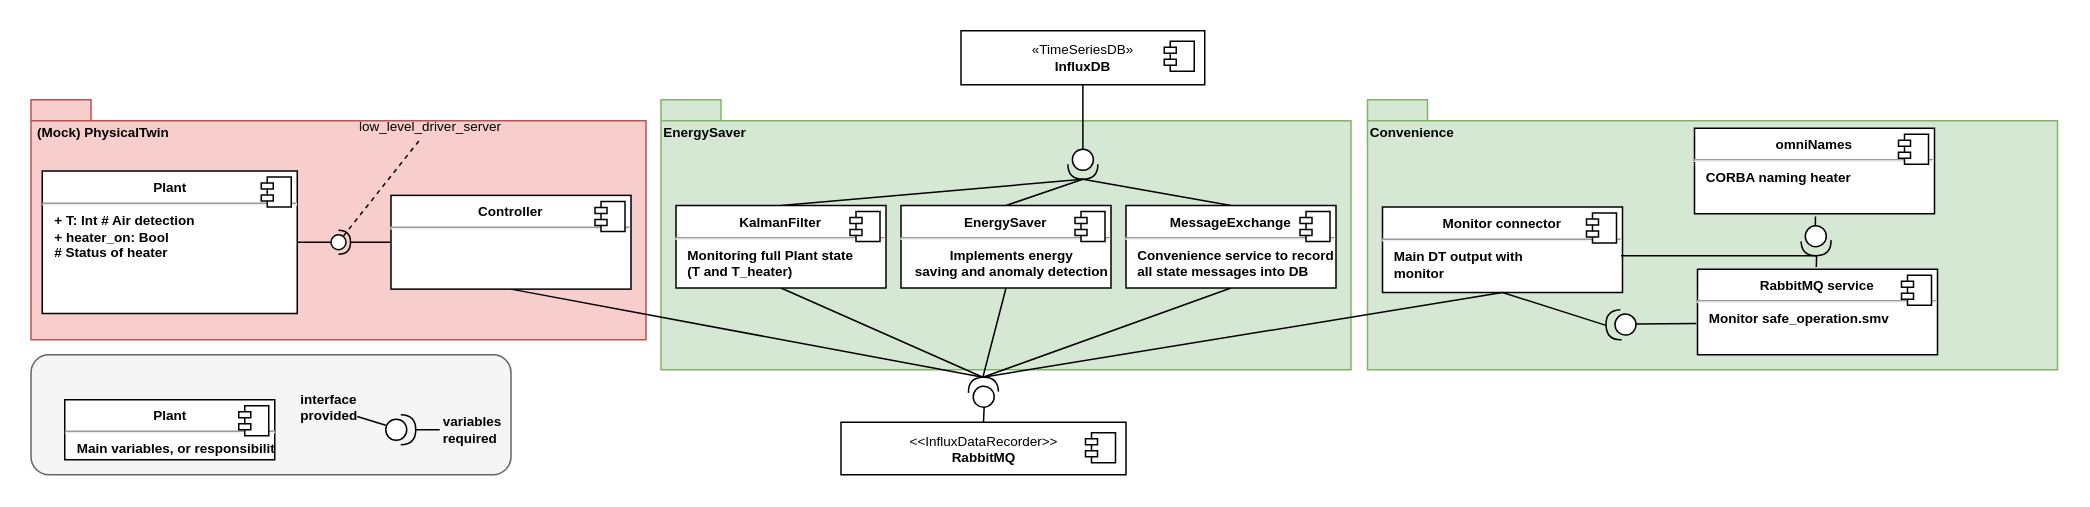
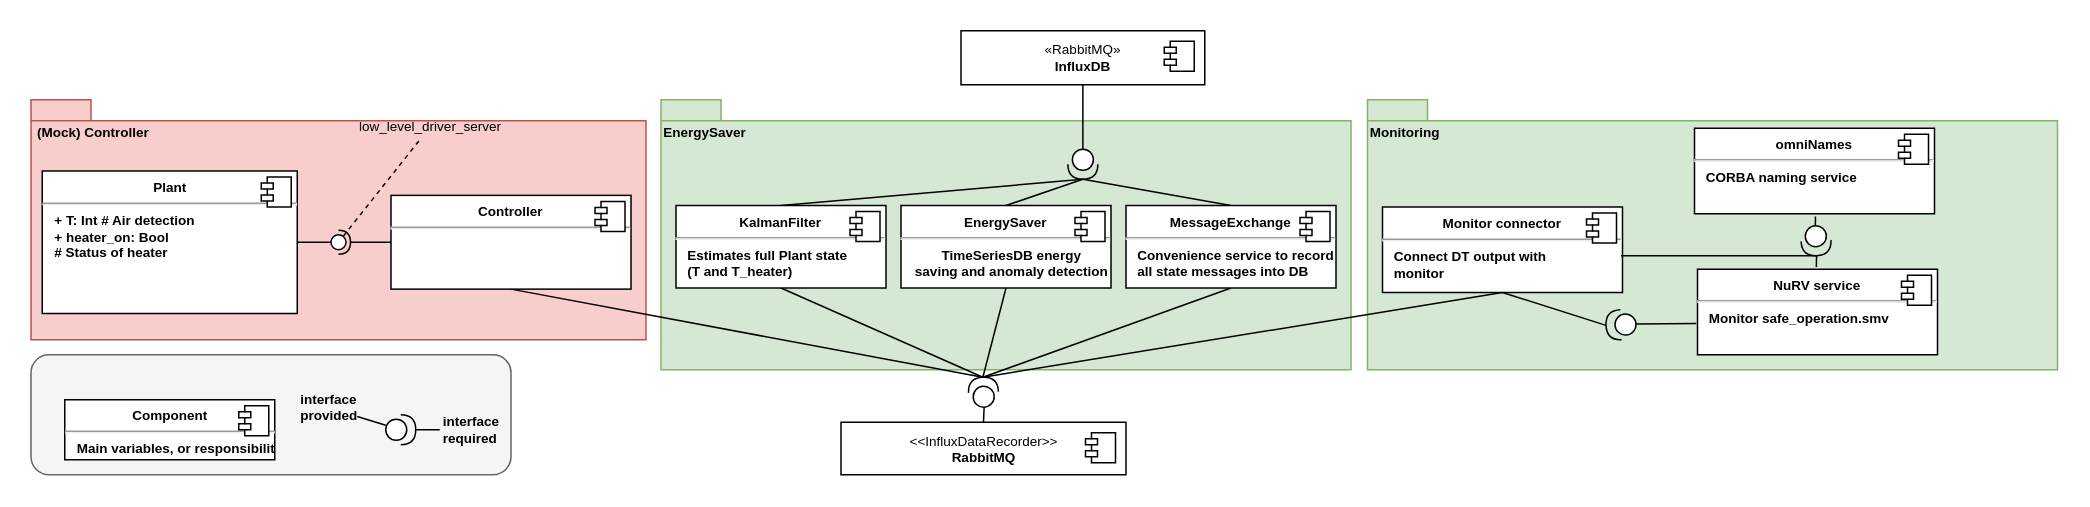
node "«TimeSeriesDB»InfluxDB": label "«TimeSeriesDB»InfluxDB" -> "«RabbitMQ»InfluxDB"
node "omniNames CORBA naming heater": label "omniNames CORBA naming heater" -> "omniNames CORBA naming service"
node "(Mock) PhysicalTwin": label "(Mock) PhysicalTwin" -> "(Mock) Controller"
node "Convenience": label "Convenience" -> "Monitoring"
node "KalmanFilter Monitoring full Plant state (T and T_heater)": label "KalmanFilter Monitoring full Plant state (T and T_heater)" -> "KalmanFilter Estimates full Plant state (T and T_heater)"
node "EnergySaver Implements energy saving and anomaly detection": label "EnergySaver Implements energy saving and anomaly detection" -> "EnergySaver TimeSeriesDB energy saving and anomaly detection"
node "Monitor connector Main DT output with monitor": label "Monitor connector Main DT output with monitor" -> "Monitor connector Connect DT output with monitor"
node "RabbitMQ service Monitor safe_operation.smv": label "RabbitMQ service Monitor safe_operation.smv" -> "NuRV service Monitor safe_operation.smv"
node "Plant Main variables, or responsibility.": label "Plant Main variables, or responsibility." -> "Component Main variables, or responsibility."
node "variables required": label "variables required" -> "interface required"
